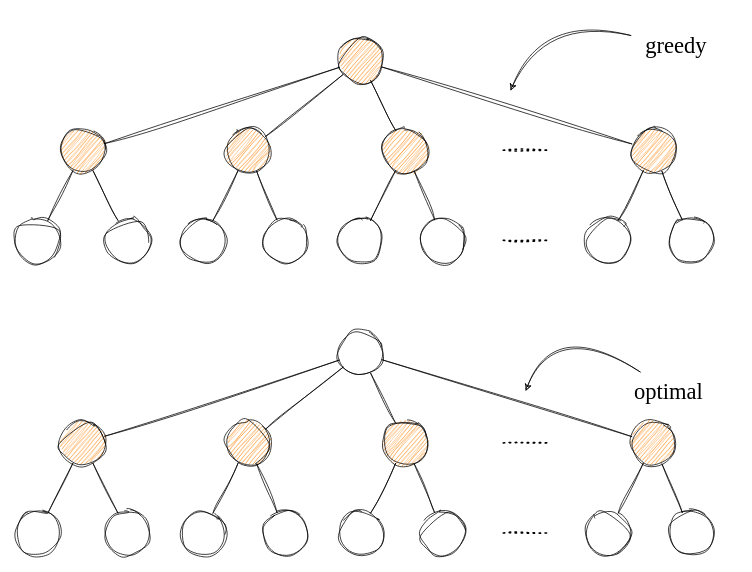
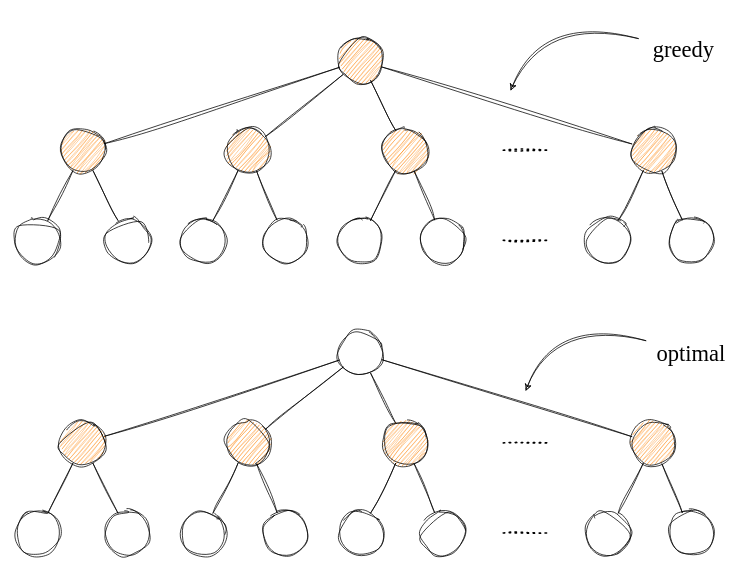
node "greedy": moved (675, 45) -> (683, 49)
node "optimal": moved (668, 390) -> (690, 353)
